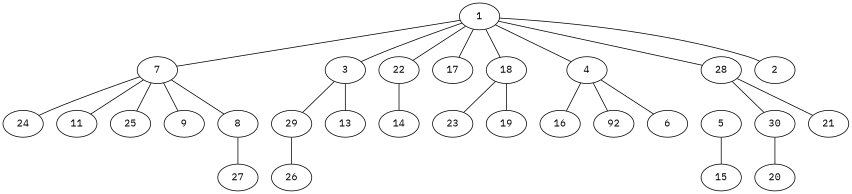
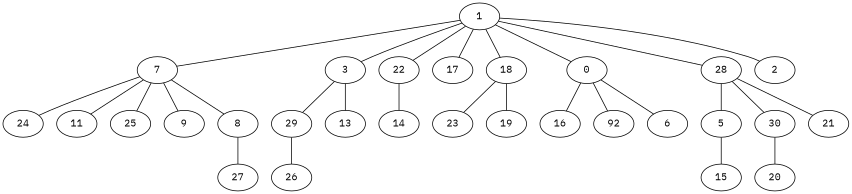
node "4": label "4" -> "0"
edge "28" -- "5": added
